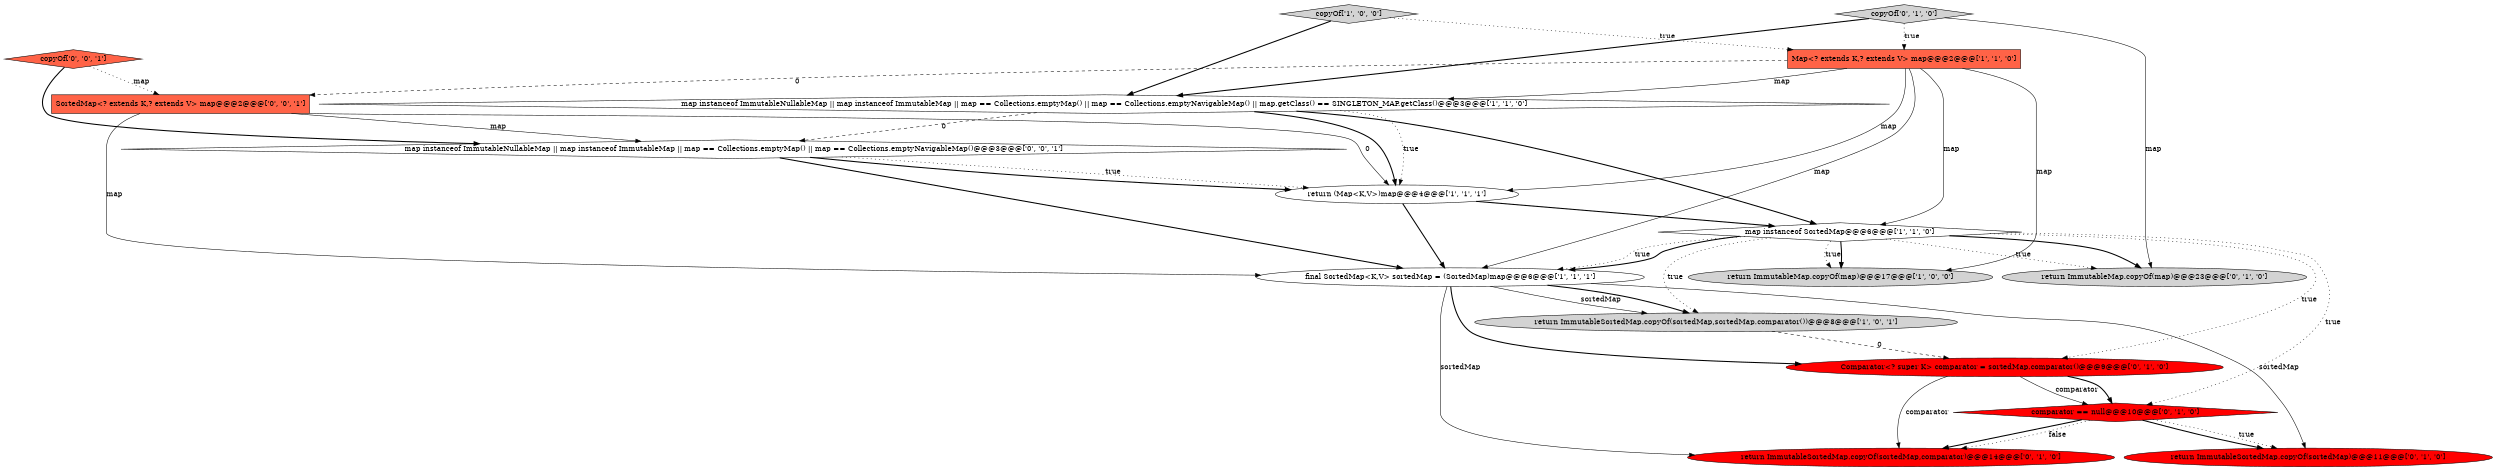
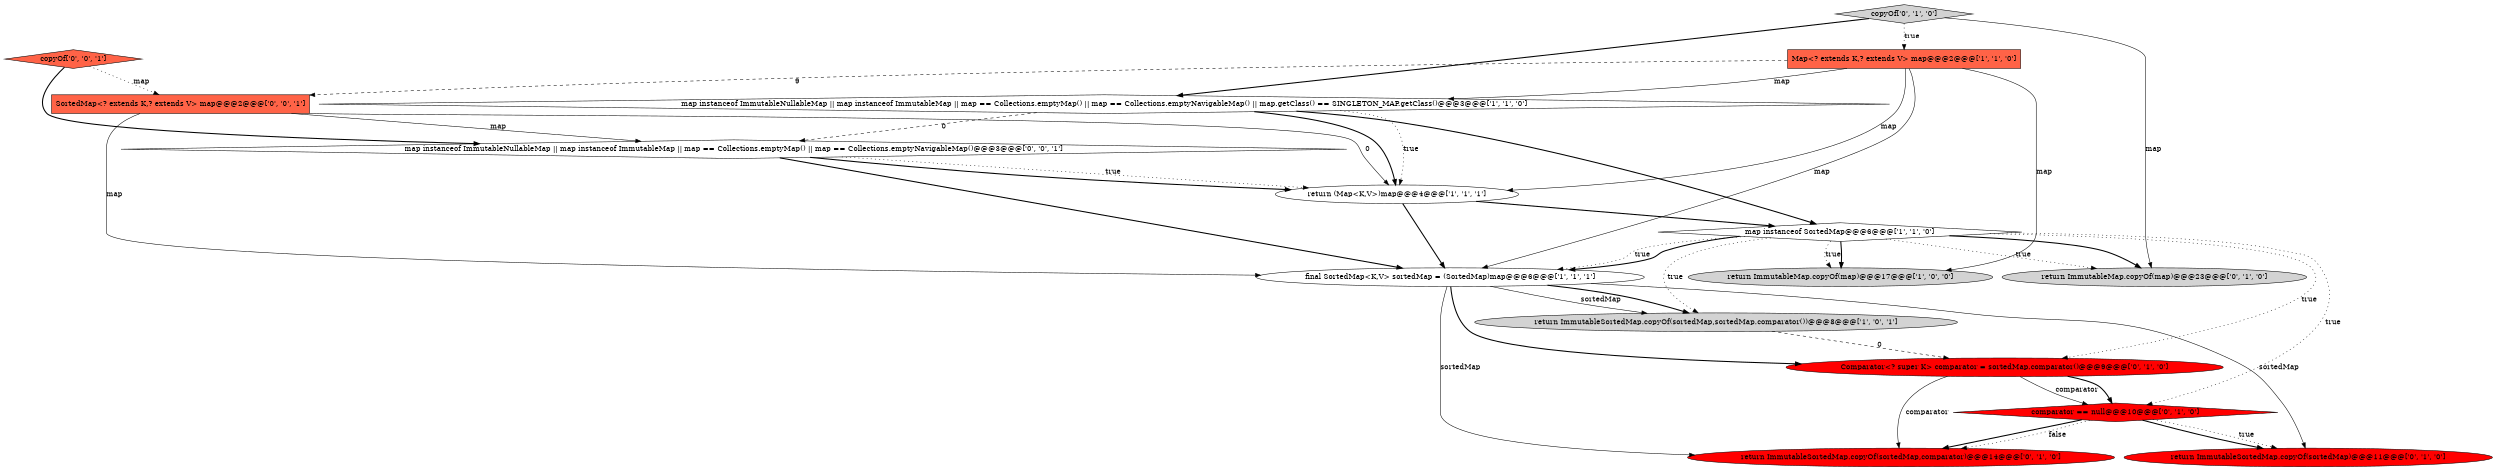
node "copyOf['1', '0', '0']": removed
edge "Map<? extends K,? extends V> map@@@2@@@['1', '1', '0']" -> "SortedMap<? extends K,? extends V> map@@@2@@@['0', '0', '1']": label "0" -> "9"
edge "Map<? extends K,? extends V> map@@@2@@@['1', '1', '0']" -> "map instanceof SortedMap@@@6@@@['1', '1', '0']": removed, label "map"
